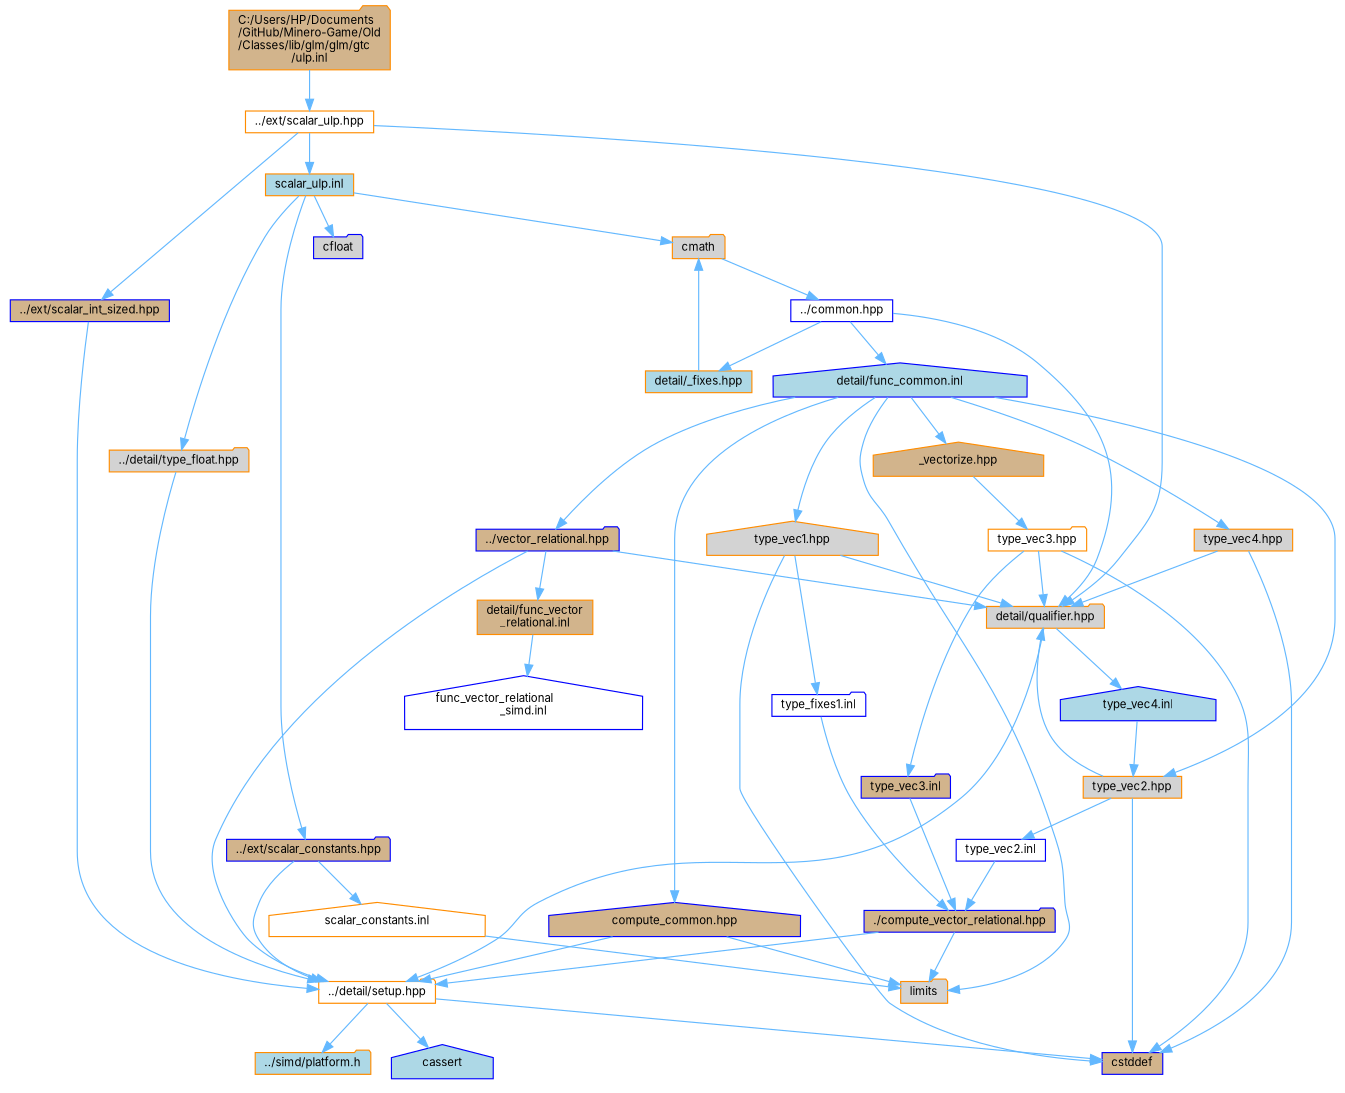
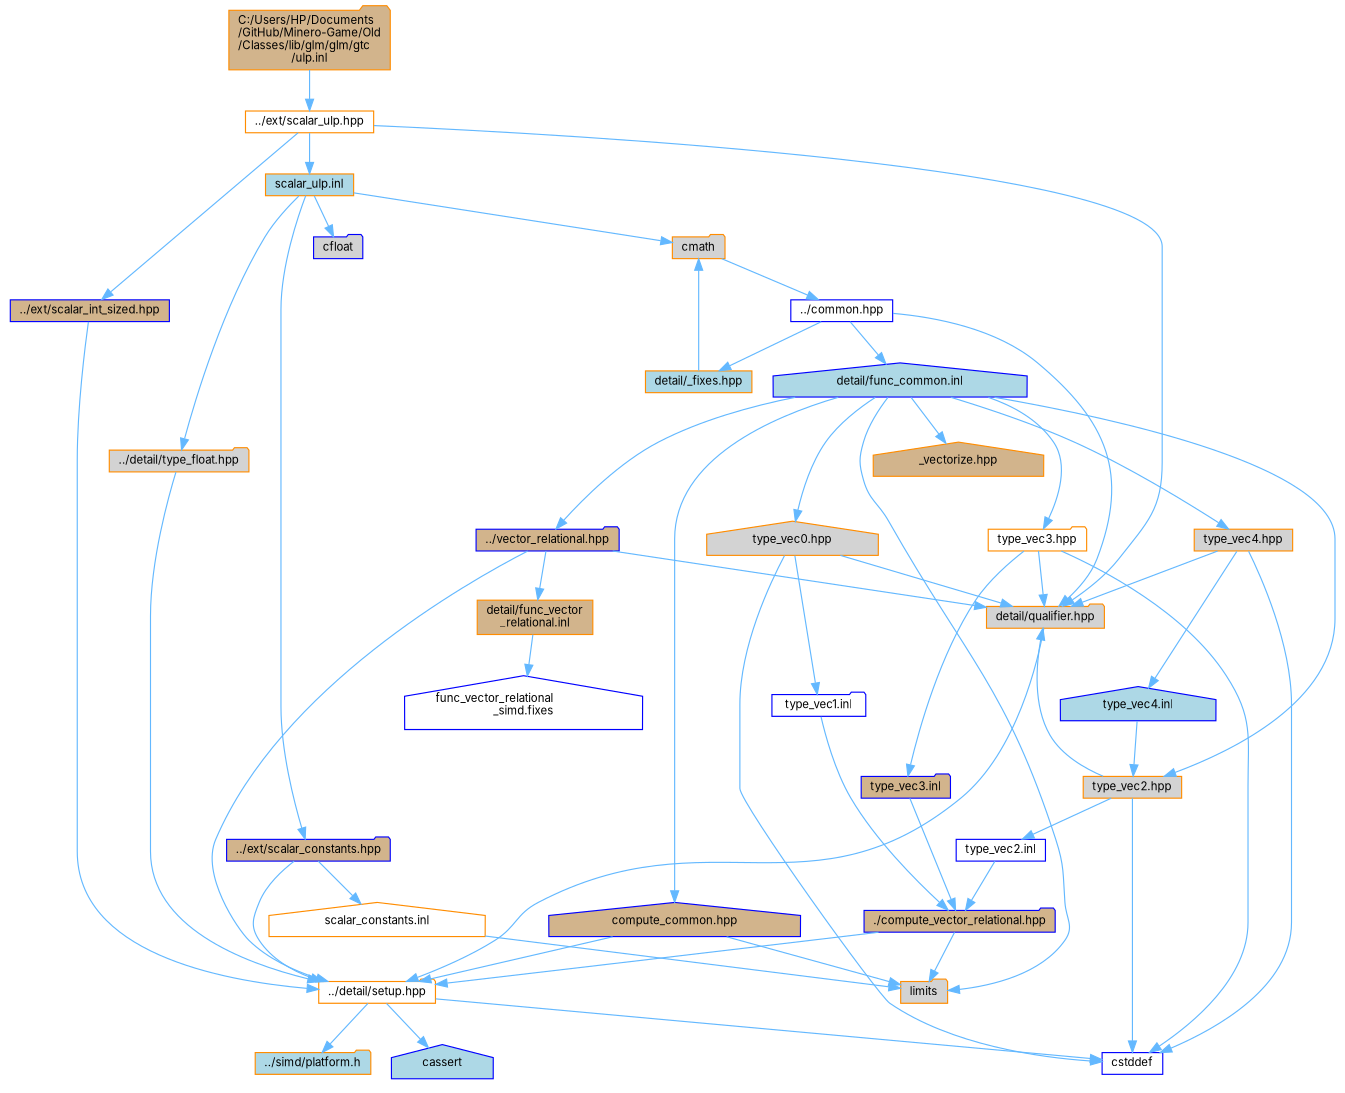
edge "_vectorize.hpp" -> "type_vec3.hpp": now "detail/func_common.inl" -> "type_vec3.hpp"
node "type_vec1.hpp": label "type_vec1.hpp" -> "type_vec0.hpp"
edge "detail/qualifier.hpp" -> "type_vec4.inl": now "type_vec4.hpp" -> "type_vec4.inl"
node "func_vector_relational _simd.inl": label "func_vector_relational _simd.inl" -> "func_vector_relational _simd.fixes"
node "type_fixes1.inl": label "type_fixes1.inl" -> "type_vec1.inl"
node "cstddef": fillcolor tan -> white
